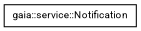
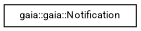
node "gaia::service::Notification": label "gaia::service::Notification" -> "gaia::gaia::Notification"
